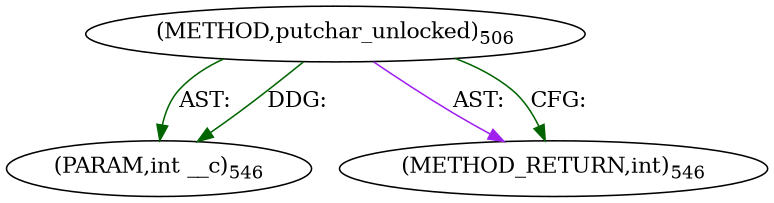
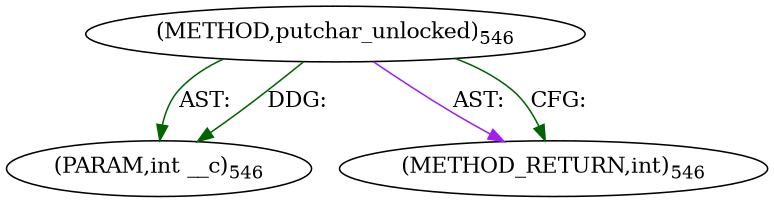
node "(METHOD,putchar_unlocked)": text "506" -> "546"
